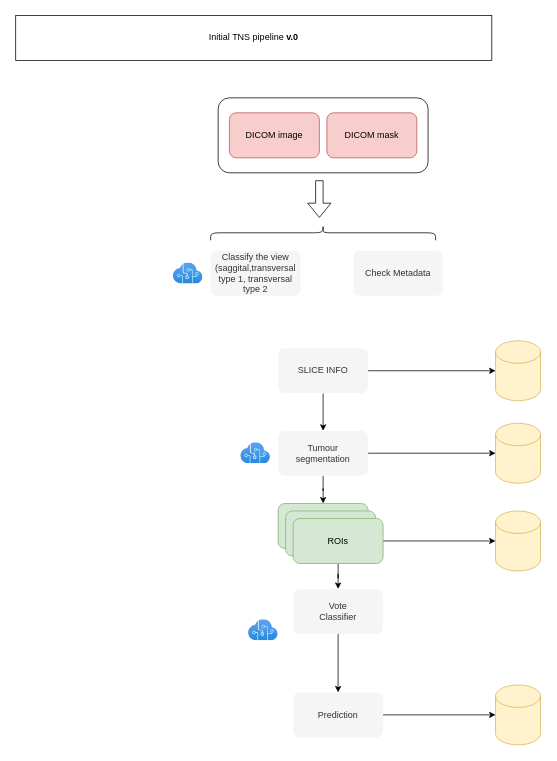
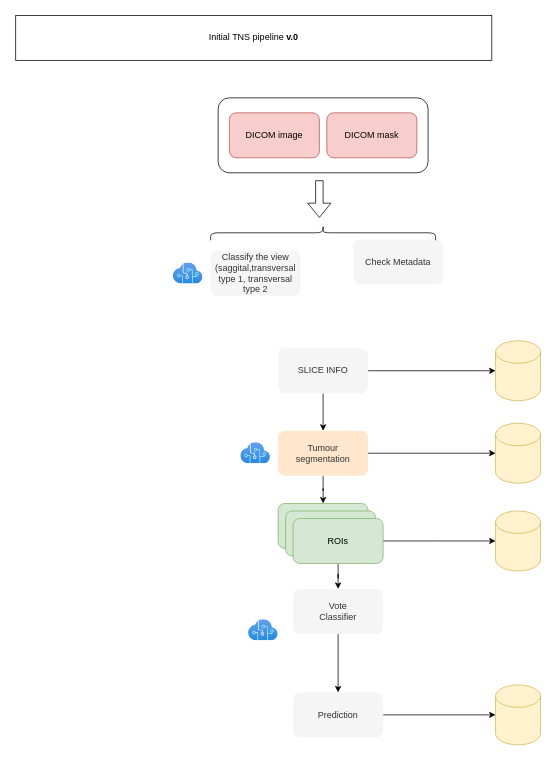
node "Check Metadata": moved (398, 273) -> (398, 262)
node "Tumour segmentation": fillcolor #f5f5f5 -> #ffe6cc
